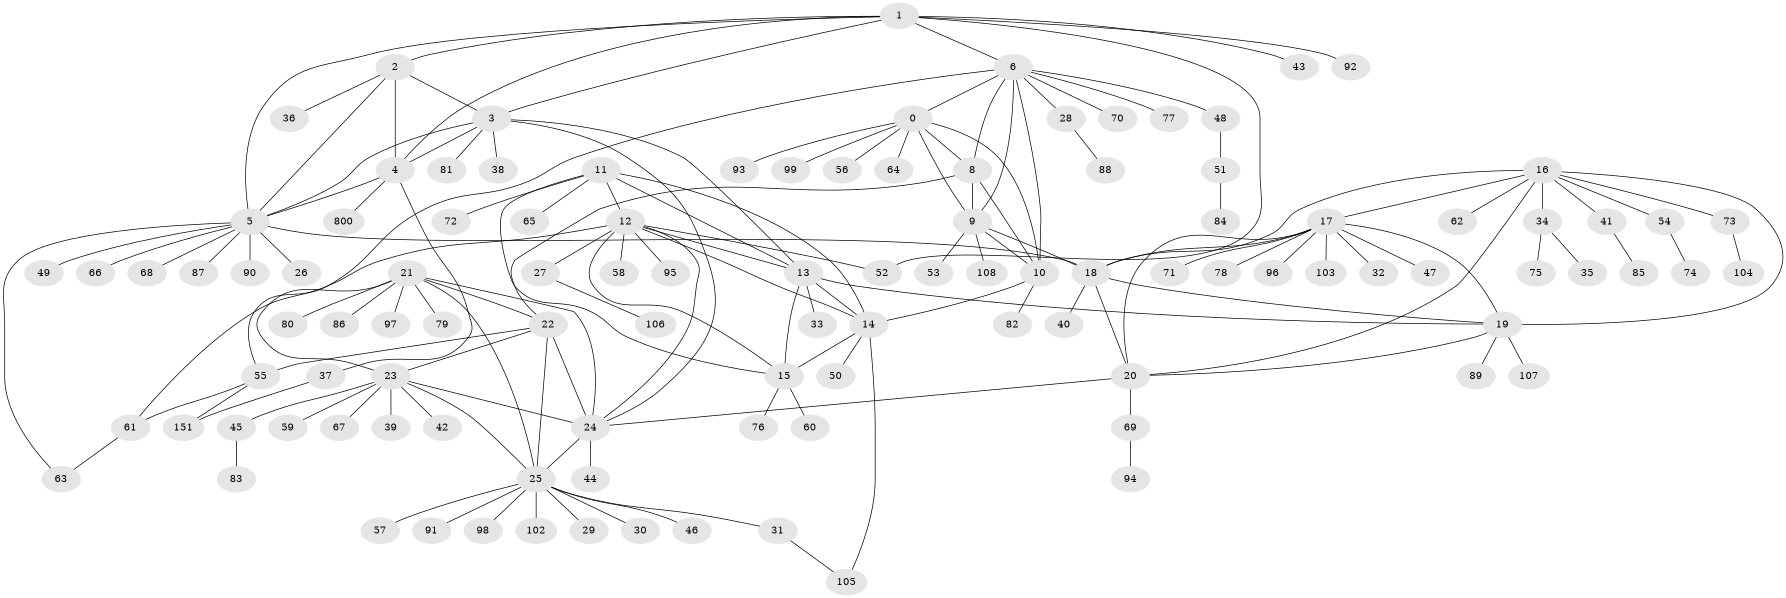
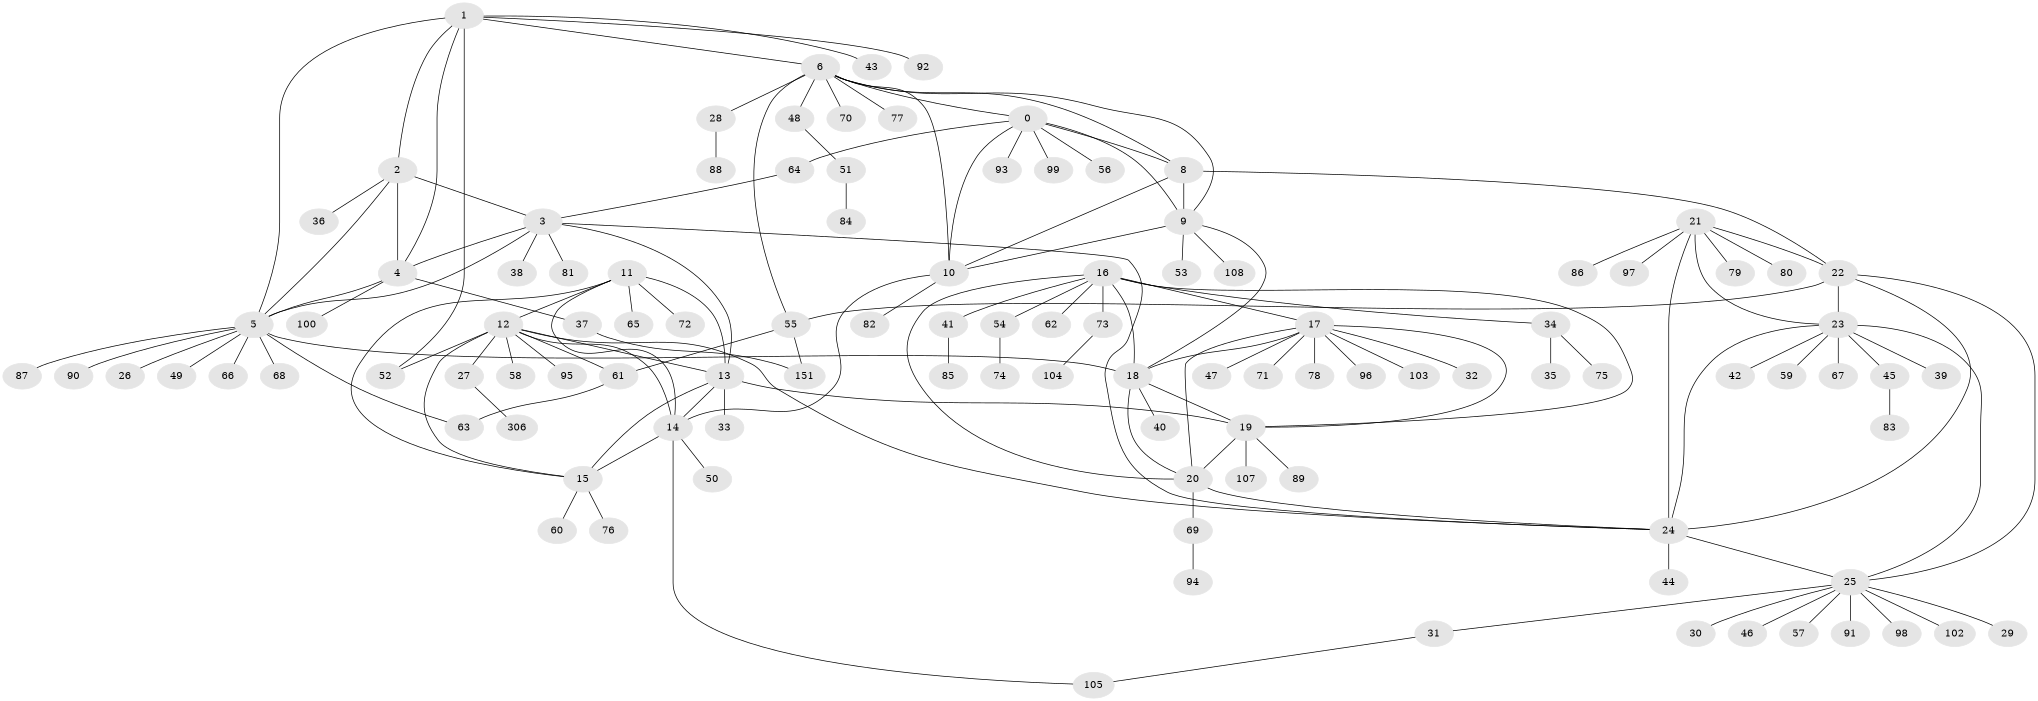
edge "1" -- "3": now "64" -- "3"
node "800": label "800" -> "100"
node "106": label "106" -> "306"
edge "21" -- "25": removed
